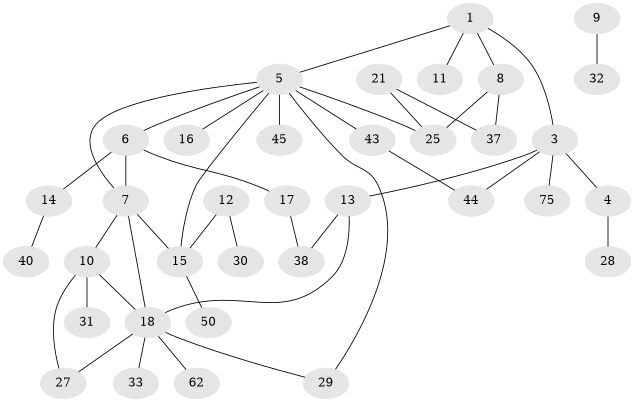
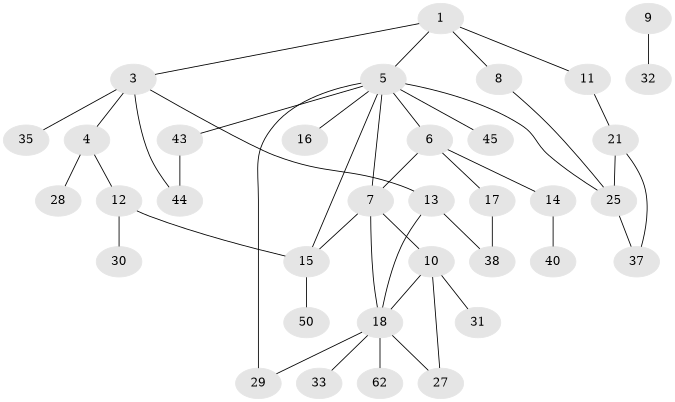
edge "8" -- "37": now "25" -- "37"
edge "11" -- "21": added
edge "4" -- "12": added
node "75": label "75" -> "35"
